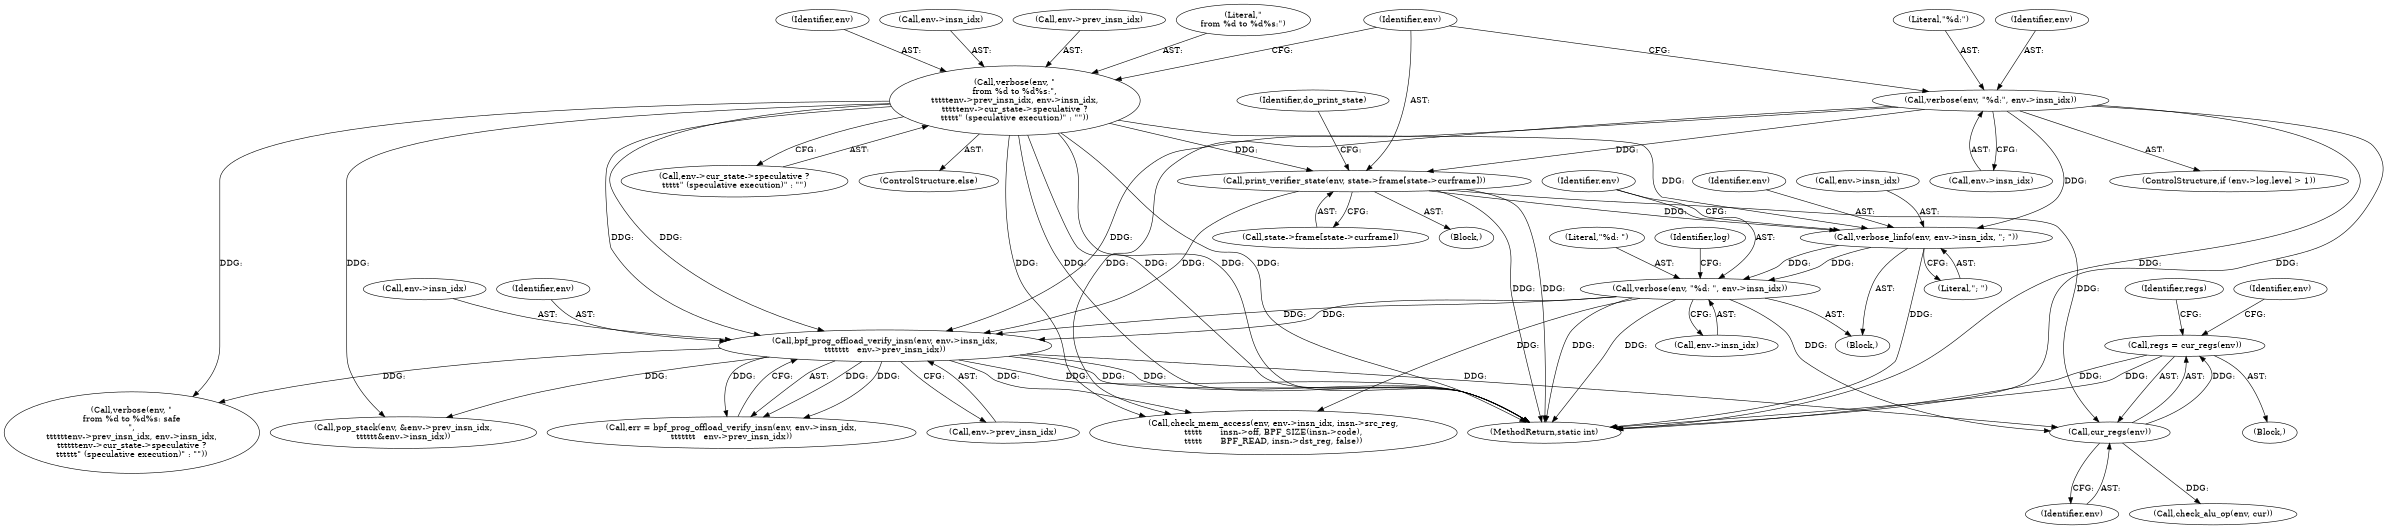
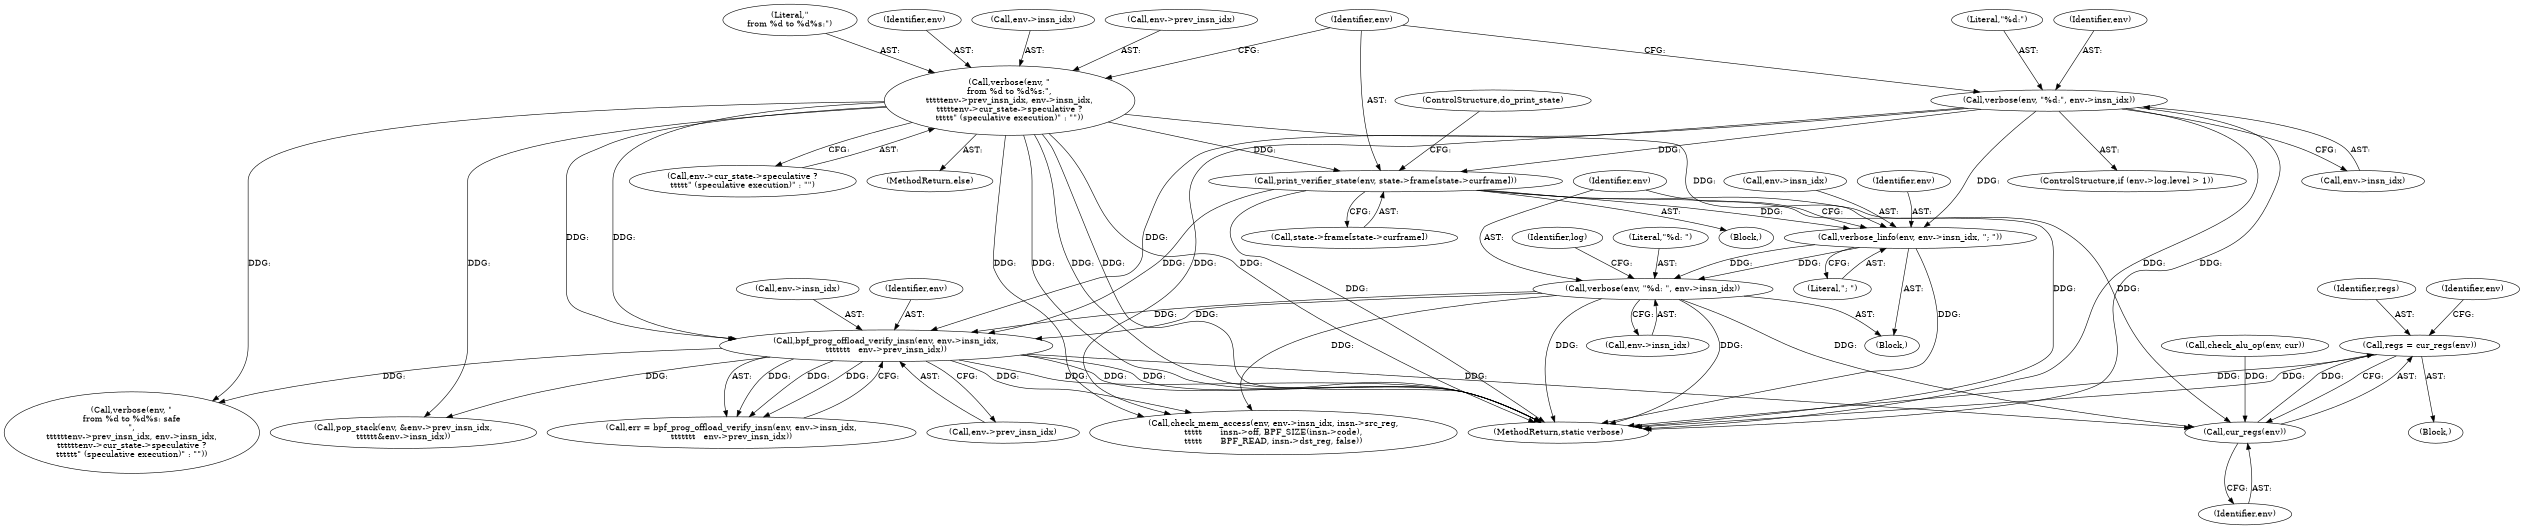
node "(Identifier,do_print_state)": label "(Identifier,do_print_state)" -> "(ControlStructure,do_print_state)"
node "(ControlStructure,else)": label "(ControlStructure,else)" -> "(MethodReturn,else)"
edge "(Identifier,regs)" -> "(Call,regs = cur_regs(env))": label "CFG: " -> "AST: "
edge "(Call,regs = cur_regs(env))" -> "(Call,cur_regs(env))": label "AST: " -> "CFG: "
node "(MethodReturn,static int)": label "(MethodReturn,static int)" -> "(MethodReturn,static verbose)"
edge "(Call,cur_regs(env))" -> "(Call,check_alu_op(env, cur))": reversed
